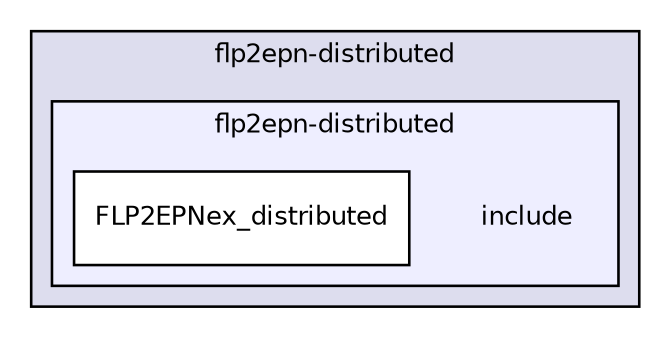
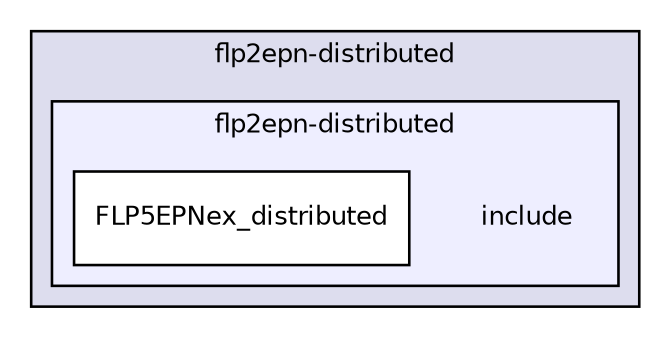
node "FLP2EPNex_distributed": label "FLP2EPNex_distributed" -> "FLP5EPNex_distributed"
